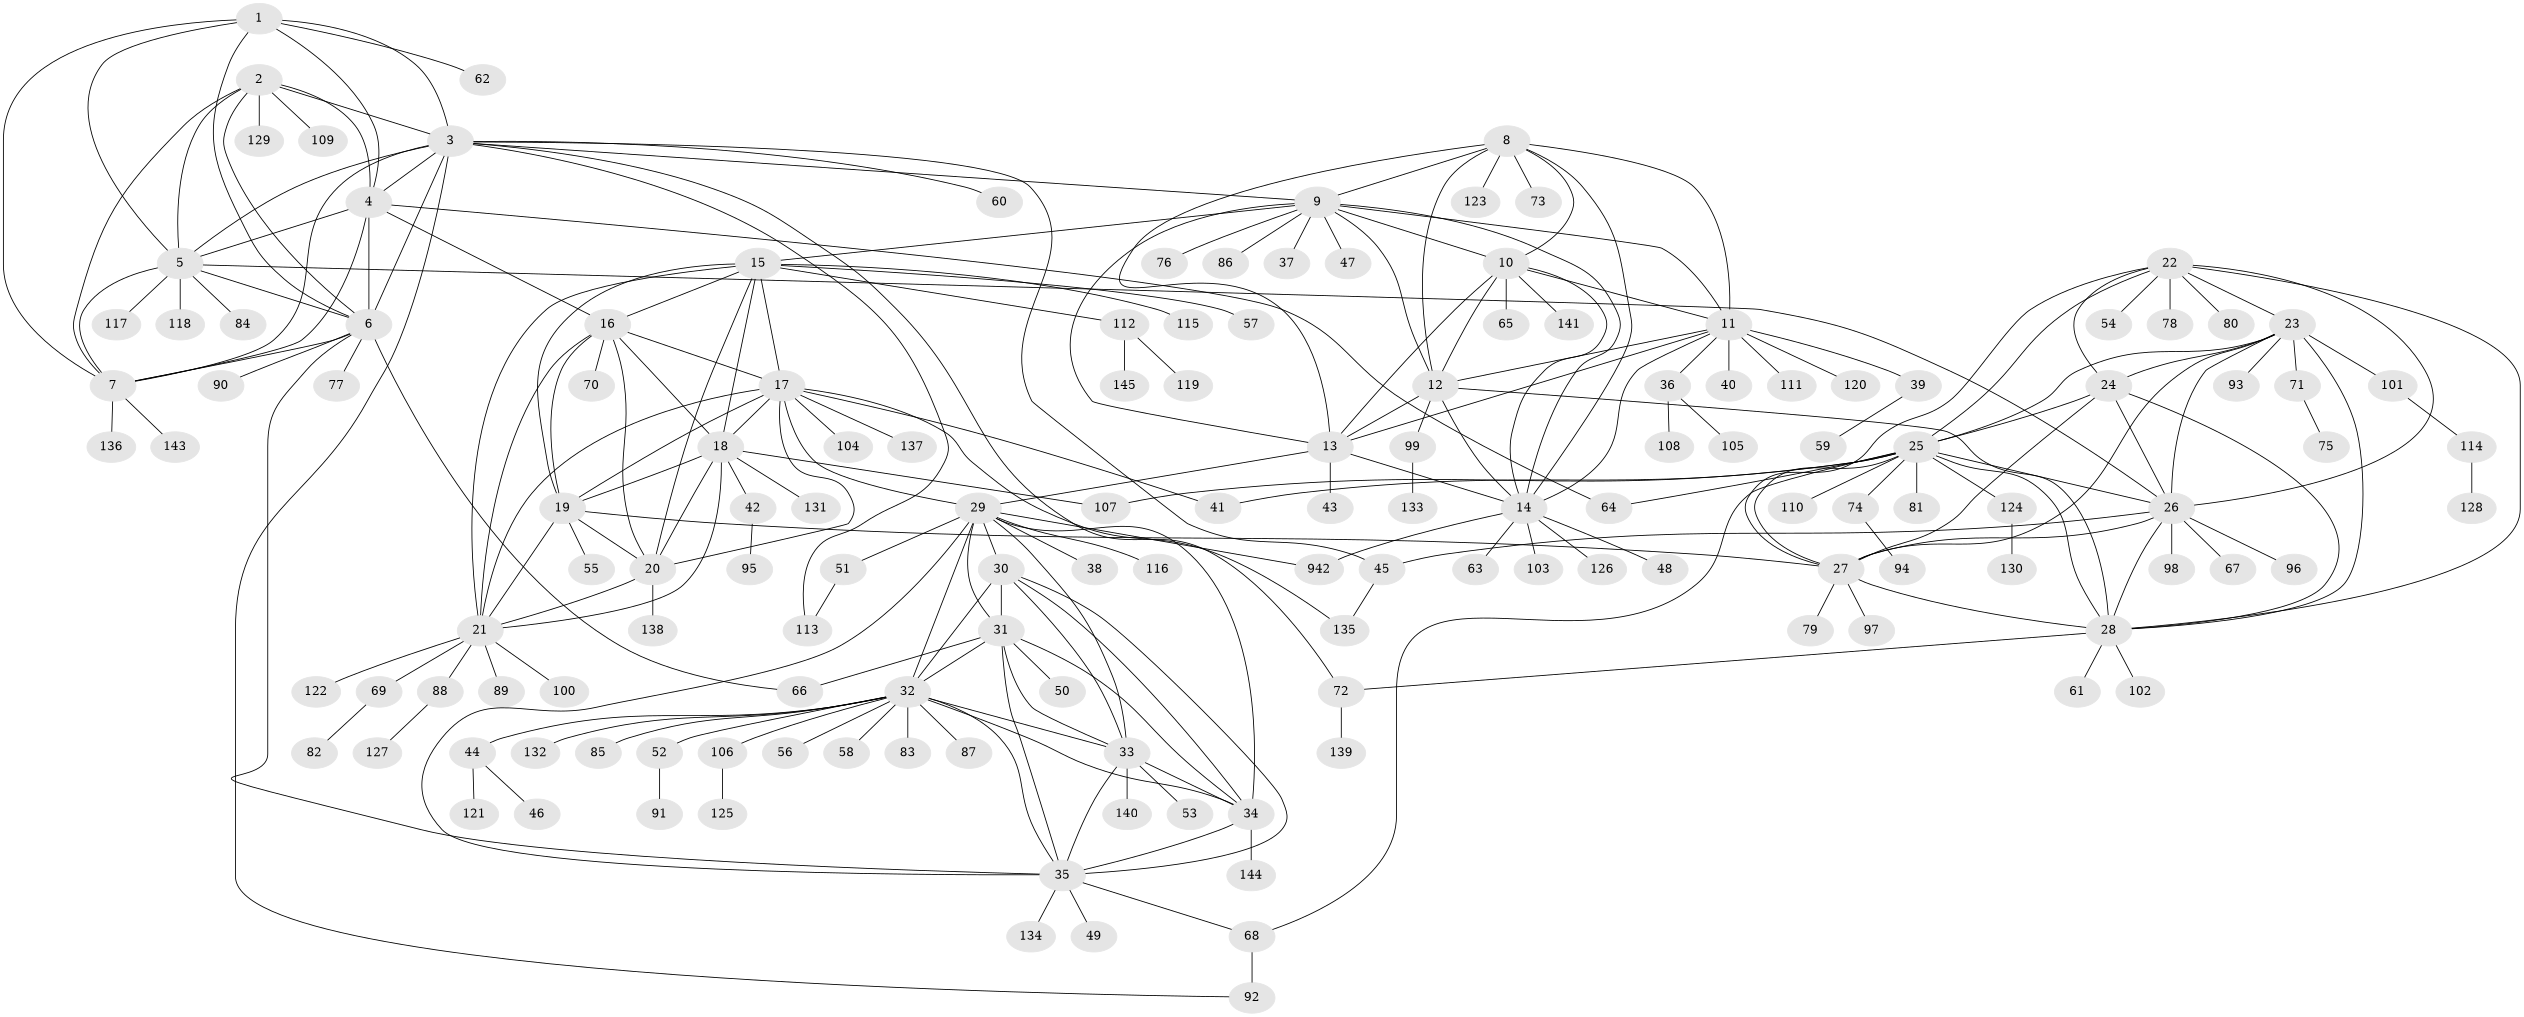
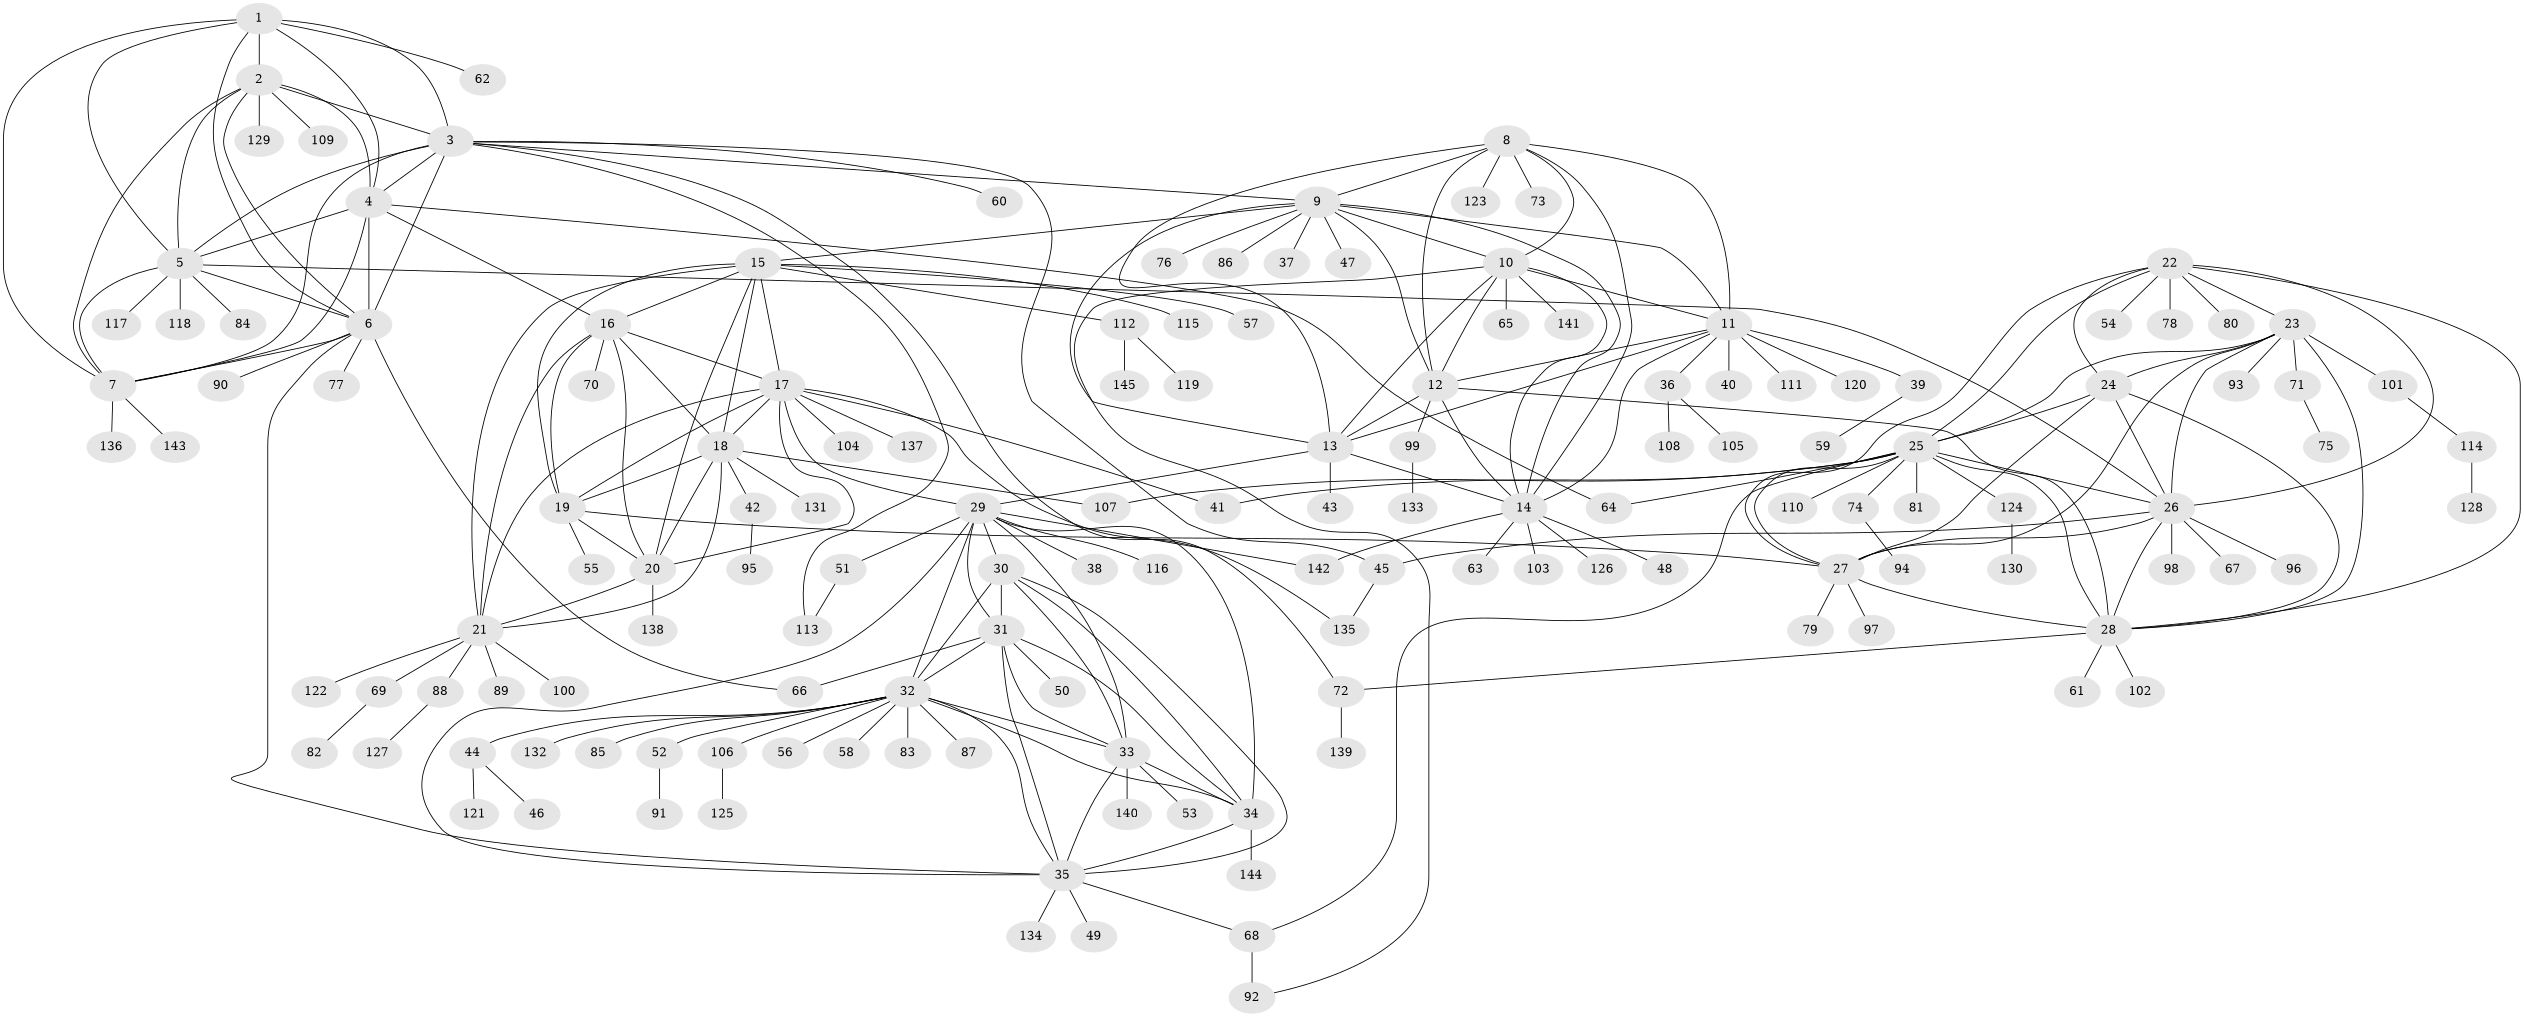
edge "1" -- "2": added
node "942": label "942" -> "142"
edge "19" -- "21": removed
edge "3" -- "92": now "10" -- "92"
